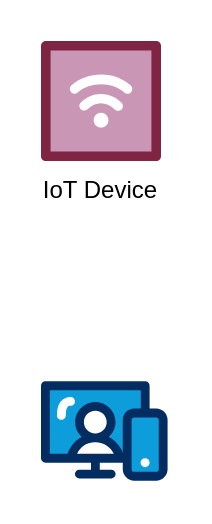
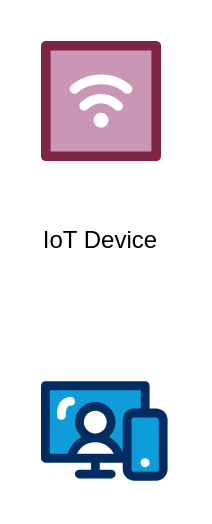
node "IoT Device": moved (101, 191) -> (101, 241)
